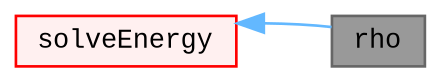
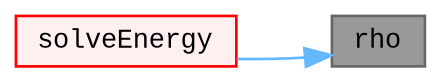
edge "rho" -> "solveEnergy": reversed
